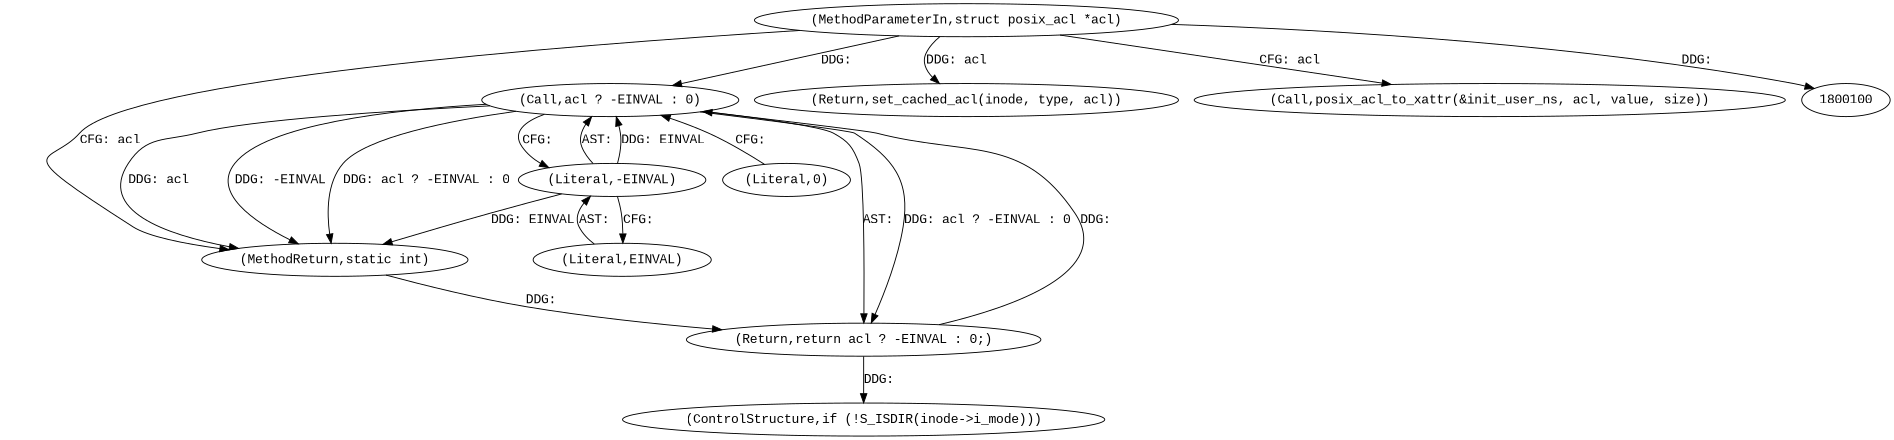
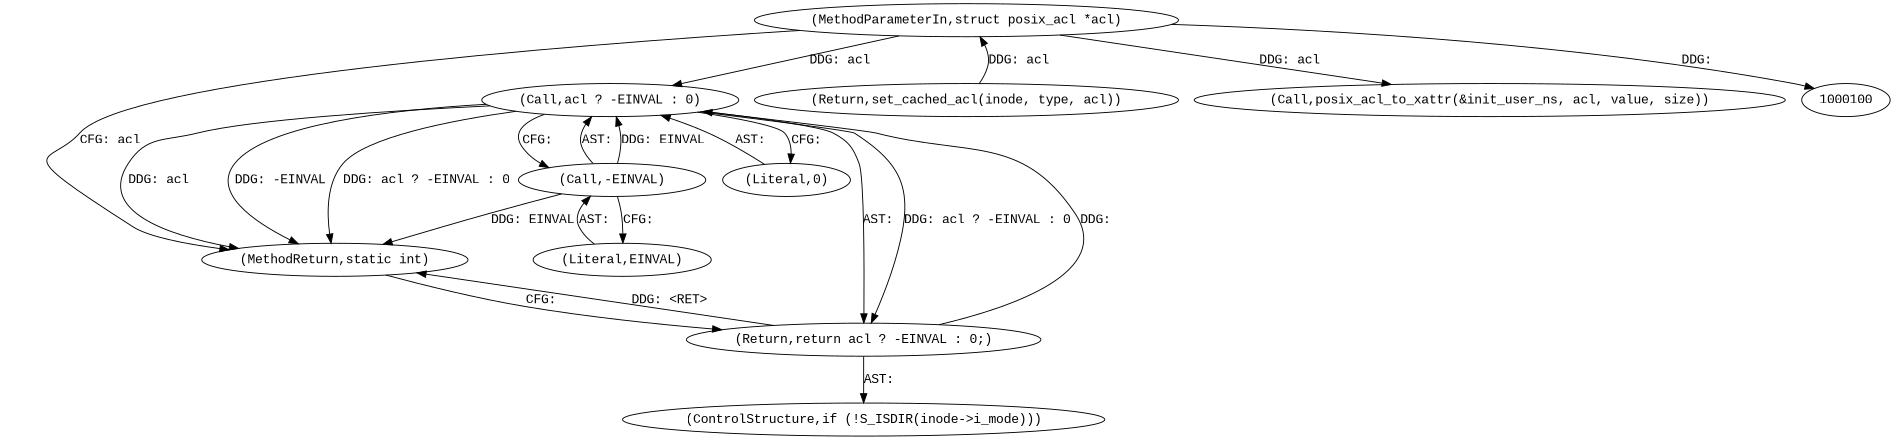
edge "(MethodParameterIn,struct posix_acl *acl)" -> "(Return,set_cached_acl(inode, type, acl))": reversed
edge "(MethodParameterIn,struct posix_acl *acl)" -> "(Call,acl ? -EINVAL : 0)": label "DDG: " -> "DDG: acl"
edge "(MethodParameterIn,struct posix_acl *acl)" -> "(Call,posix_acl_to_xattr(&init_user_ns, acl, value, size))": label "CFG: acl" -> "DDG: acl"
node "1800100": label "1800100" -> "1000100"
edge "(Call,acl ? -EINVAL : 0)" -> "(Literal,0)": added, label "CFG:"
edge "(Literal,0)" -> "(Call,acl ? -EINVAL : 0)": label "CFG: " -> "AST: "
node "(Literal,-EINVAL)": label "(Literal,-EINVAL)" -> "(Call,-EINVAL)"
edge "(MethodReturn,static int)" -> "(Return,return acl ? -EINVAL : 0;)": label "DDG: " -> "CFG: "
edge "(Return,return acl ? -EINVAL : 0;)" -> "(MethodReturn,static int)": added, label "DDG: <RET>"
edge "(Return,return acl ? -EINVAL : 0;)" -> "(ControlStructure,if (!S_ISDIR(inode->i_mode)))": label "DDG: " -> "AST: "
